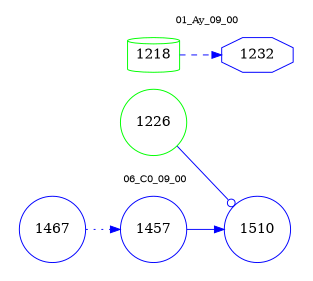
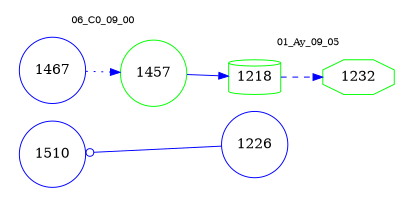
cluster "01_Ay_09_00": label "01_Ay_09_00" -> "01_Ay_09_05"
node "1232": color blue -> green
node "1226": color green -> blue
node "1457": color blue -> green
edge "1457" -> "1510": now "1457" -> "1218"
